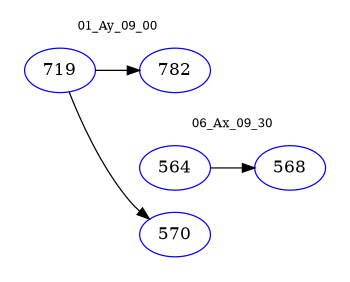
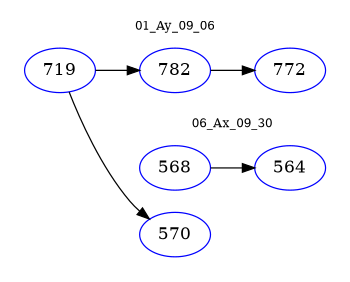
cluster "01_Ay_09_00": label "01_Ay_09_00" -> "01_Ay_09_06"
node "772": added
edge "564" -> "568": reversed
